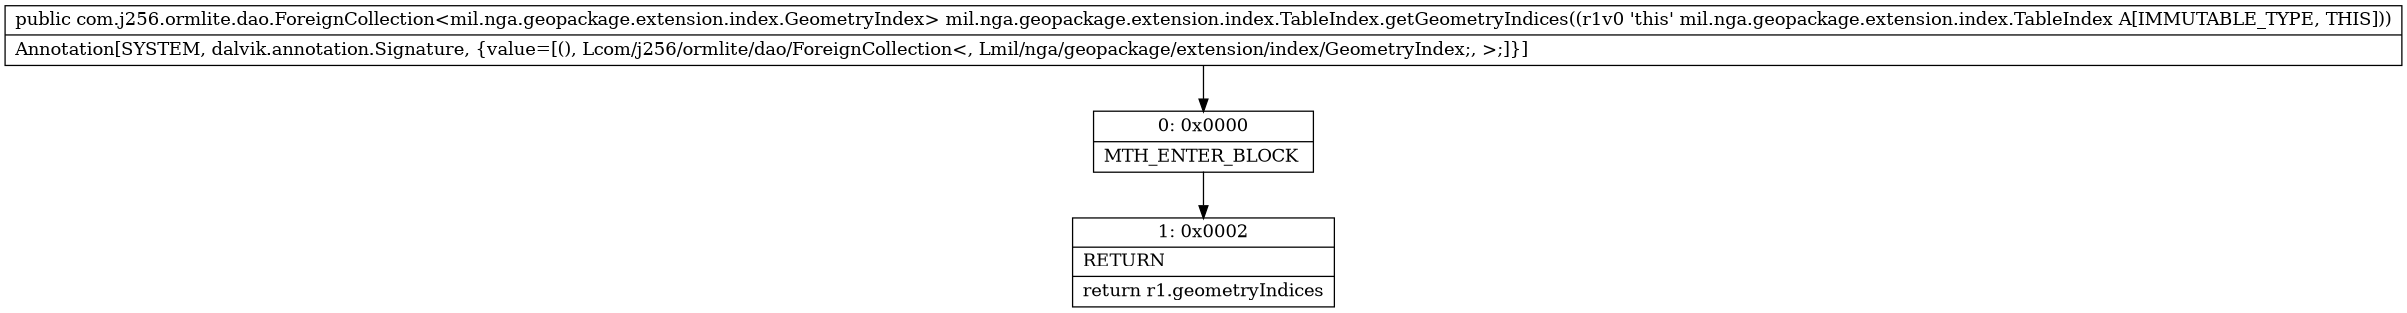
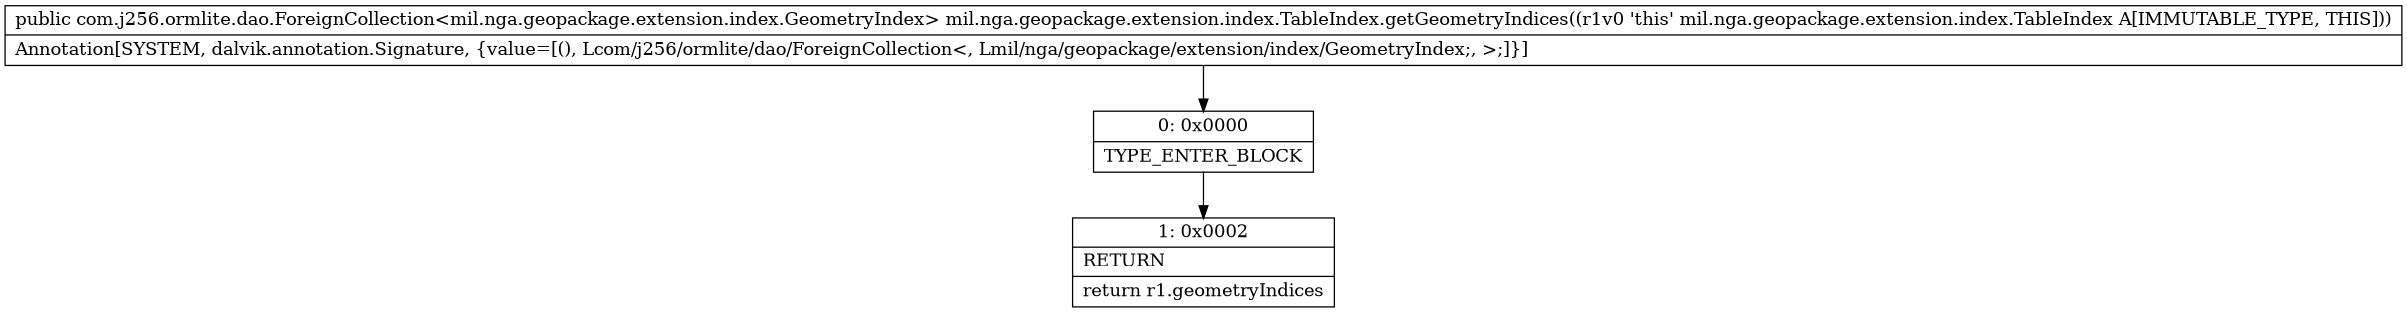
node "0: 0x0000": text "MTH_ENTER_BLOCK" -> "TYPE_ENTER_BLOCK"
